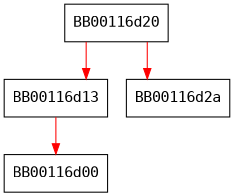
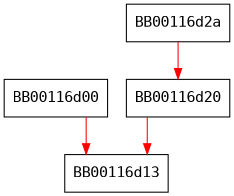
edge "BB00116d20" -> "BB00116d2a": reversed
edge "BB00116d13" -> "BB00116d00": reversed
